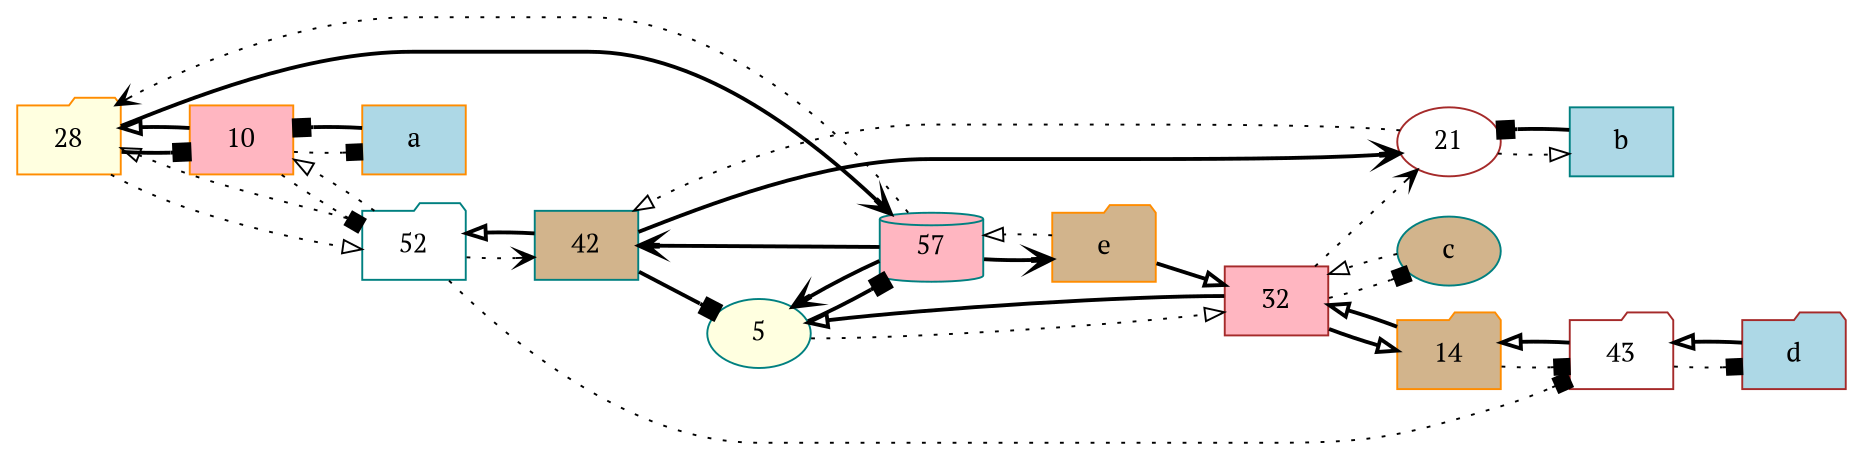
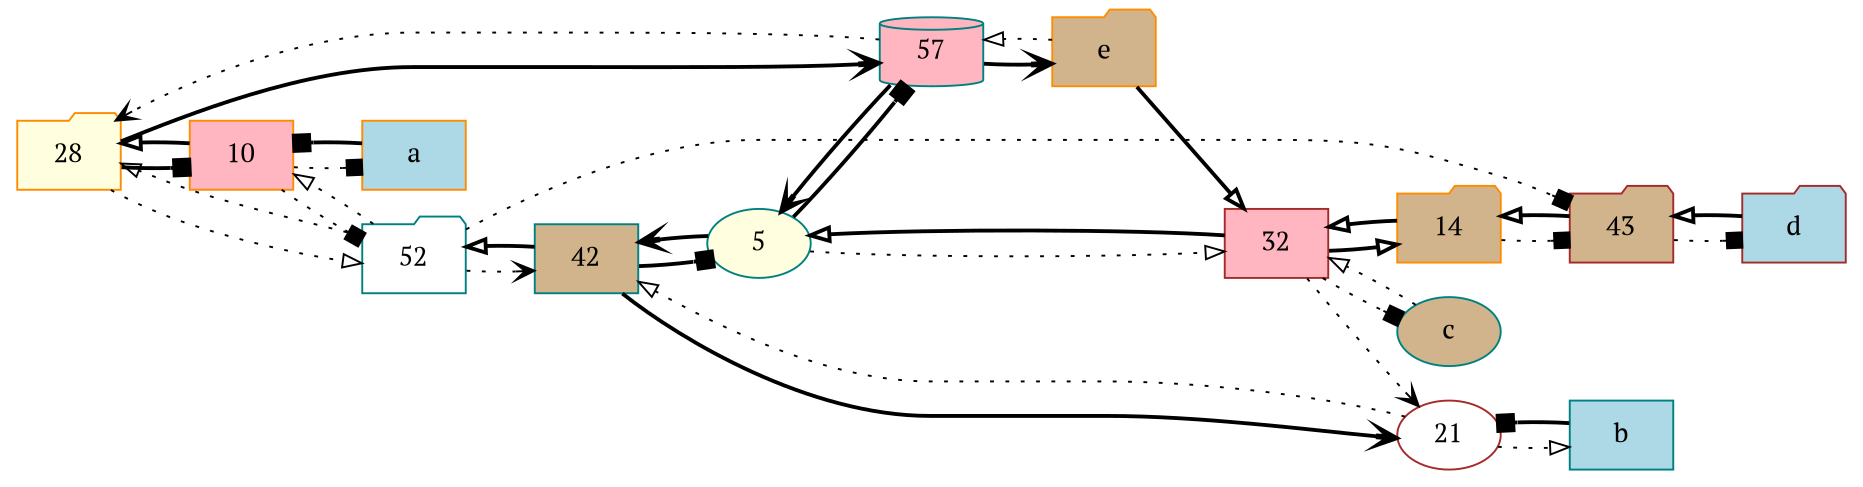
edge "57" -> "42": now "5" -> "42"
node "43": fillcolor white -> tan
